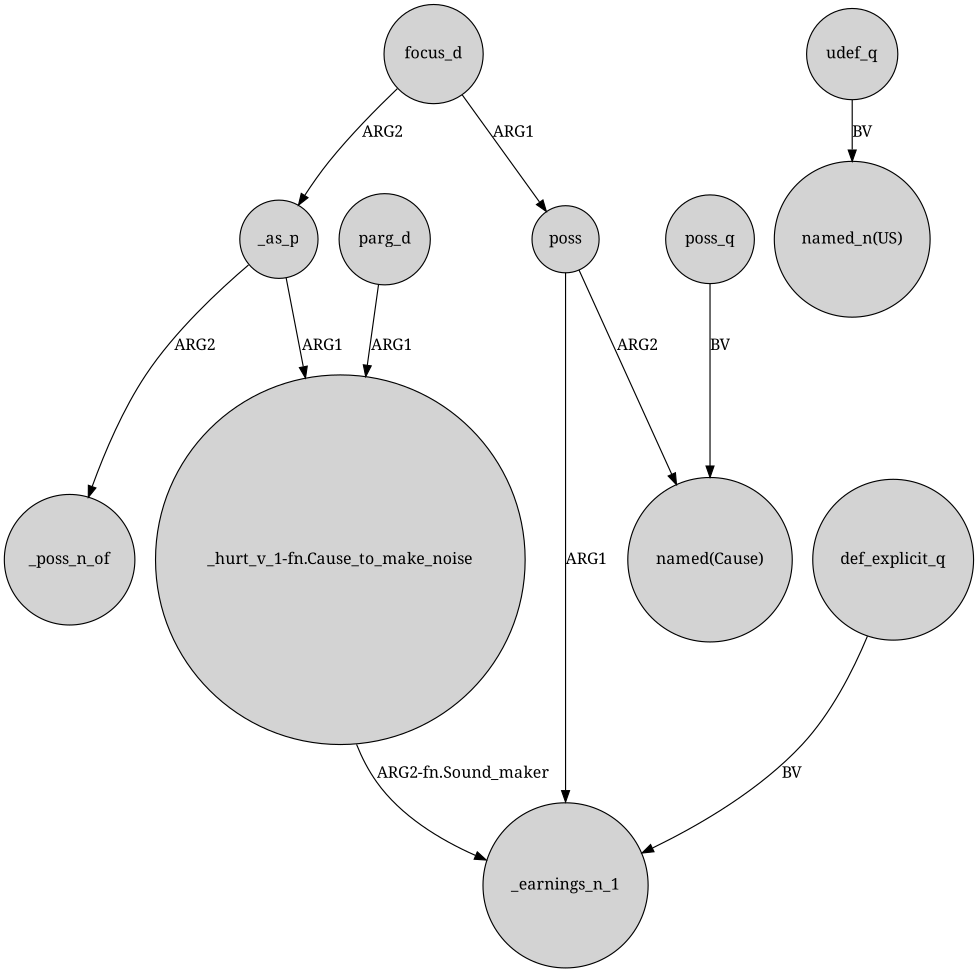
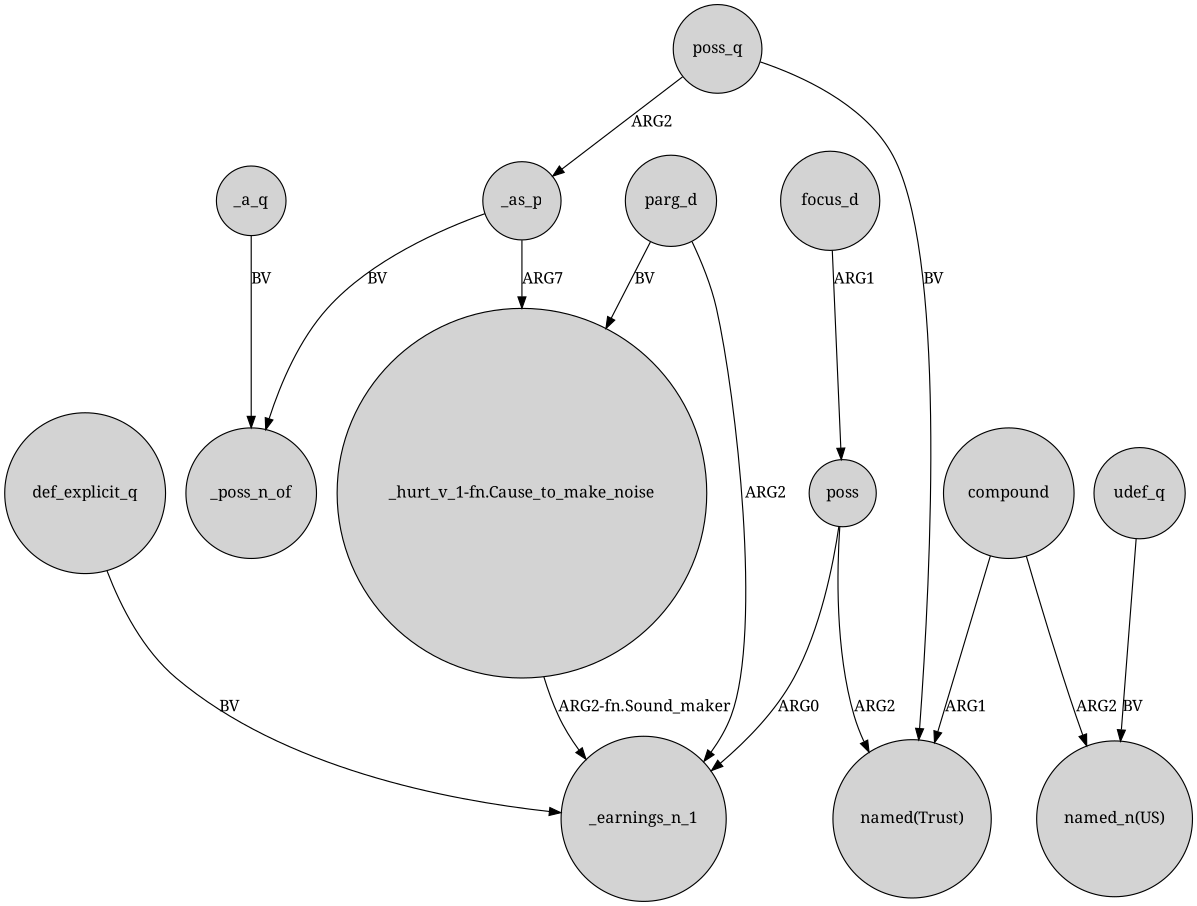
edge "focus_d" -> "_as_p": now "poss_q" -> "_as_p"
node "_a_q": added
edge "_as_p" -> "_poss_n_of": label "ARG2" -> "BV"
edge "_as_p" -> "_hurt_v_1-fn.Cause_to_make_noise": label "ARG1" -> "ARG7"
edge "parg_d" -> "_hurt_v_1-fn.Cause_to_make_noise": label "ARG1" -> "BV"
node "compound": added
edge "parg_d" -> "_earnings_n_1": added, label "ARG2"
edge "poss" -> "_earnings_n_1": label "ARG1" -> "ARG0"
node "named(Cause)": label "named(Cause)" -> "named(Trust)"
